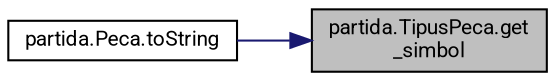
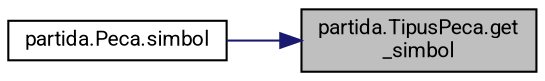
node "partida.Peca.toString": label "partida.Peca.toString" -> "partida.Peca.simbol"
